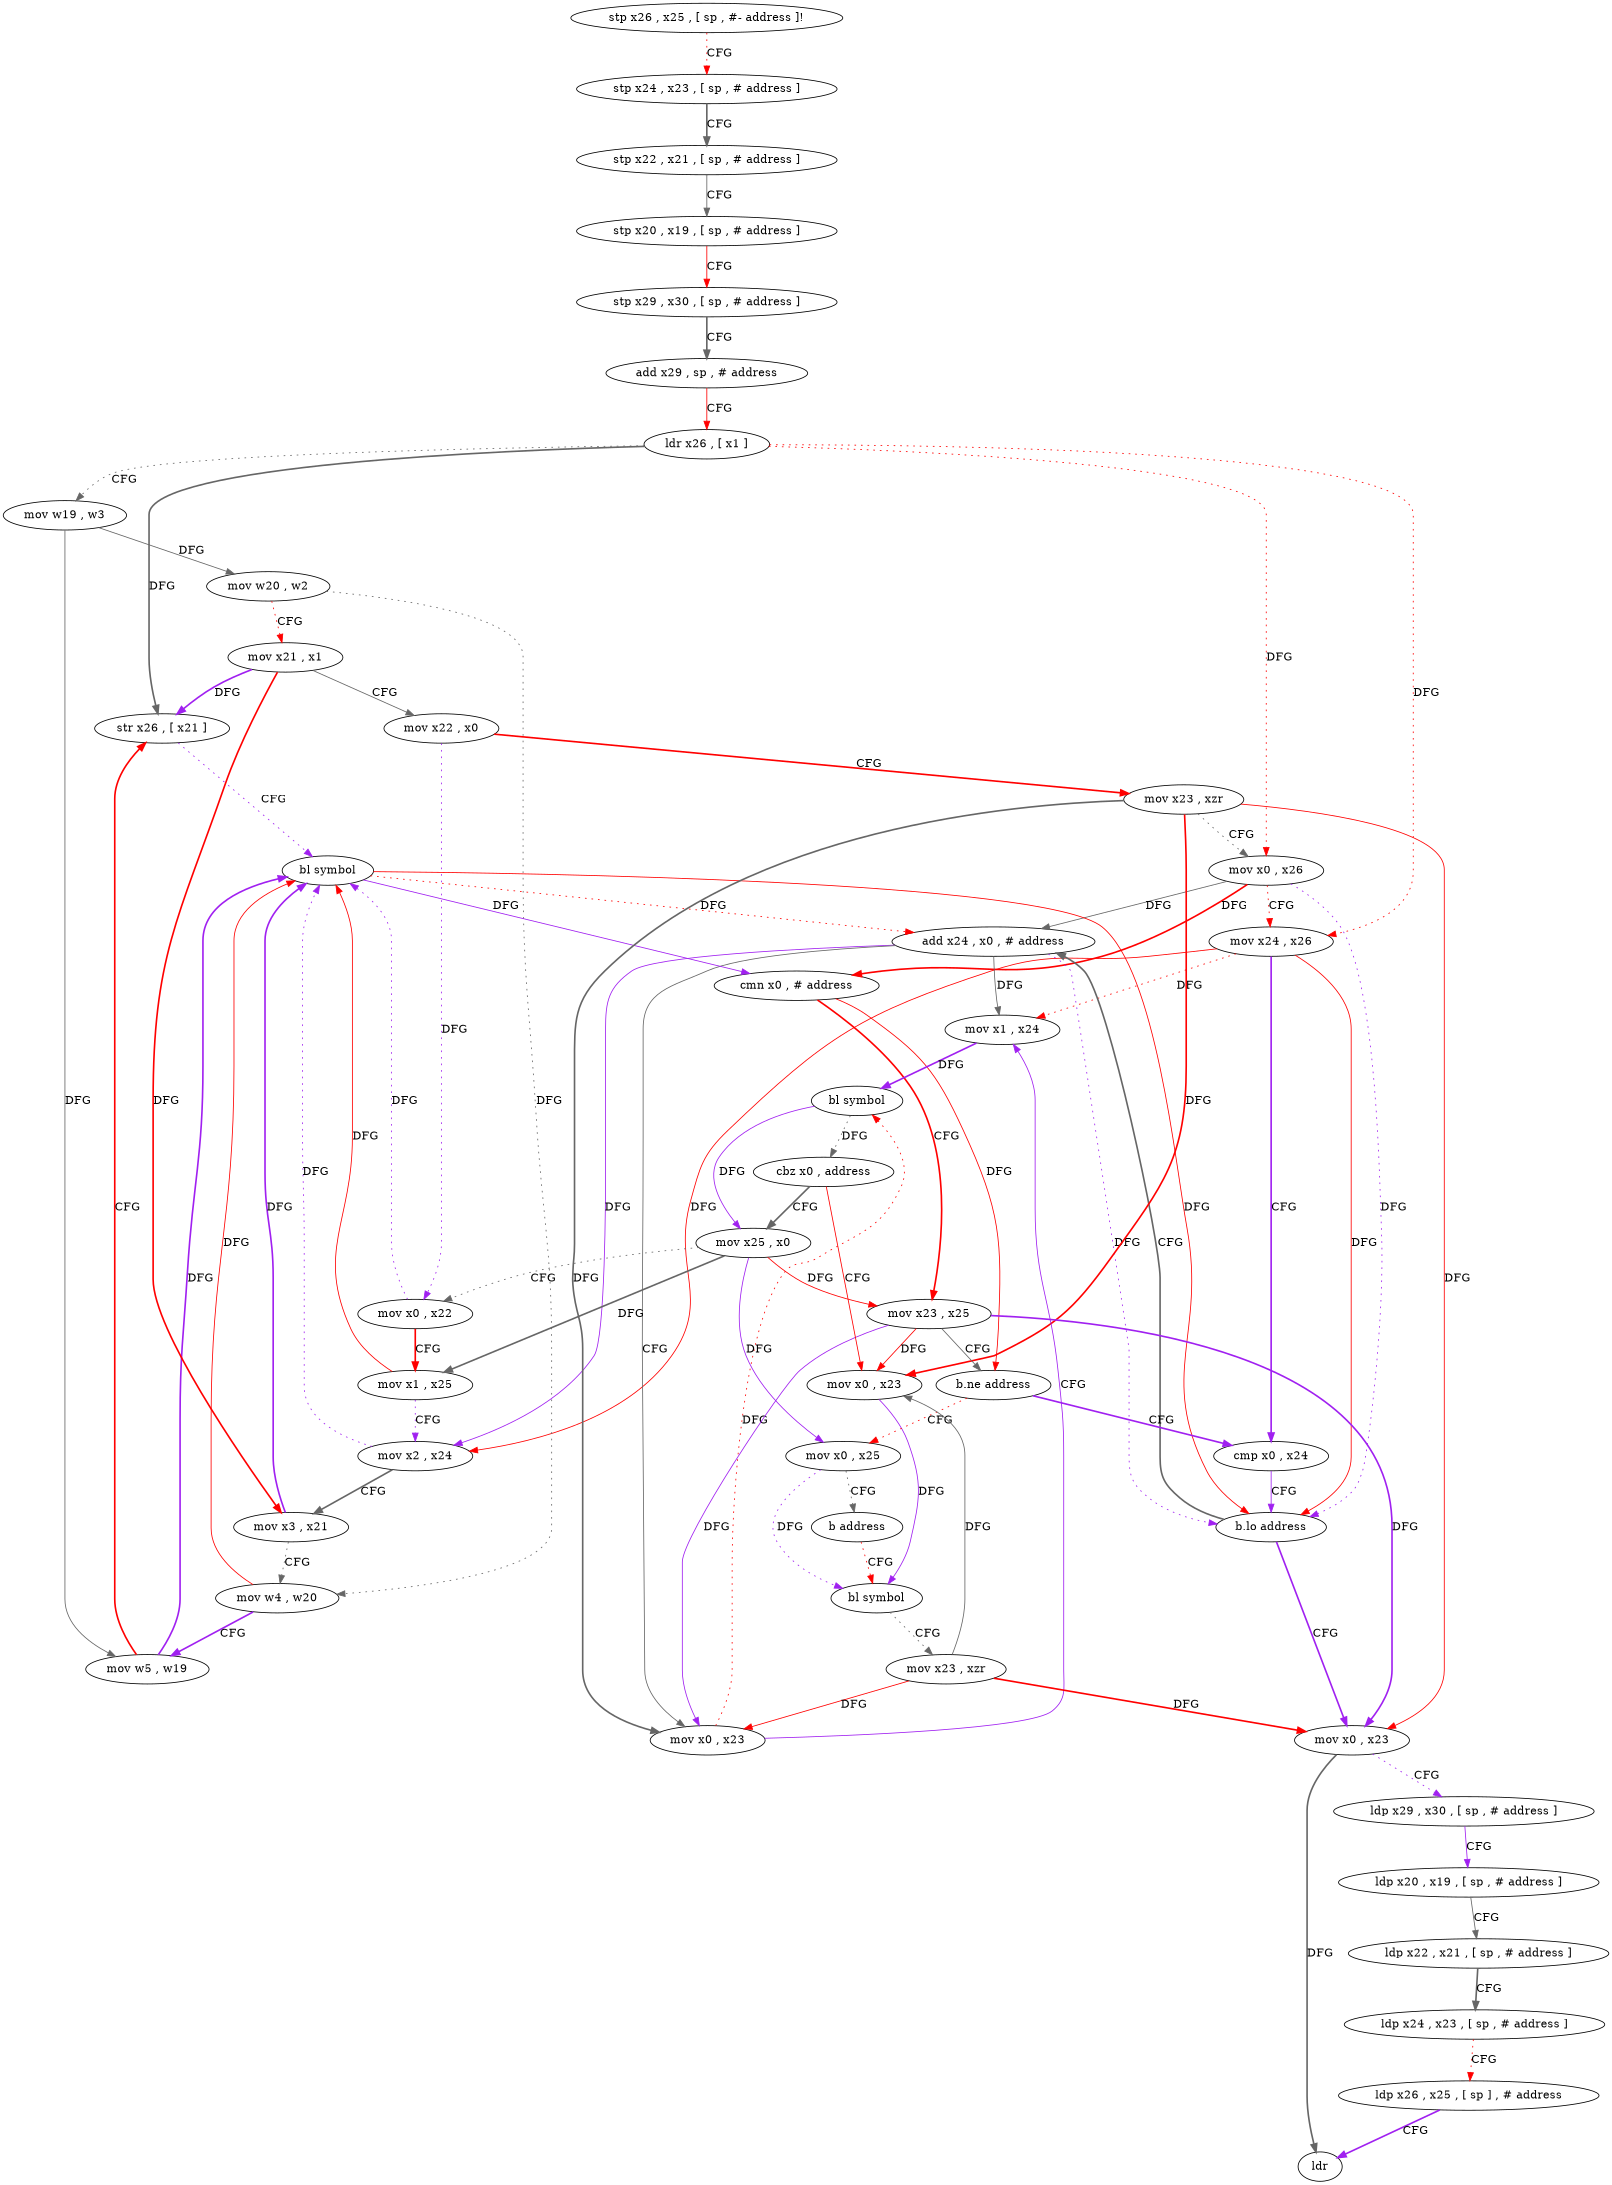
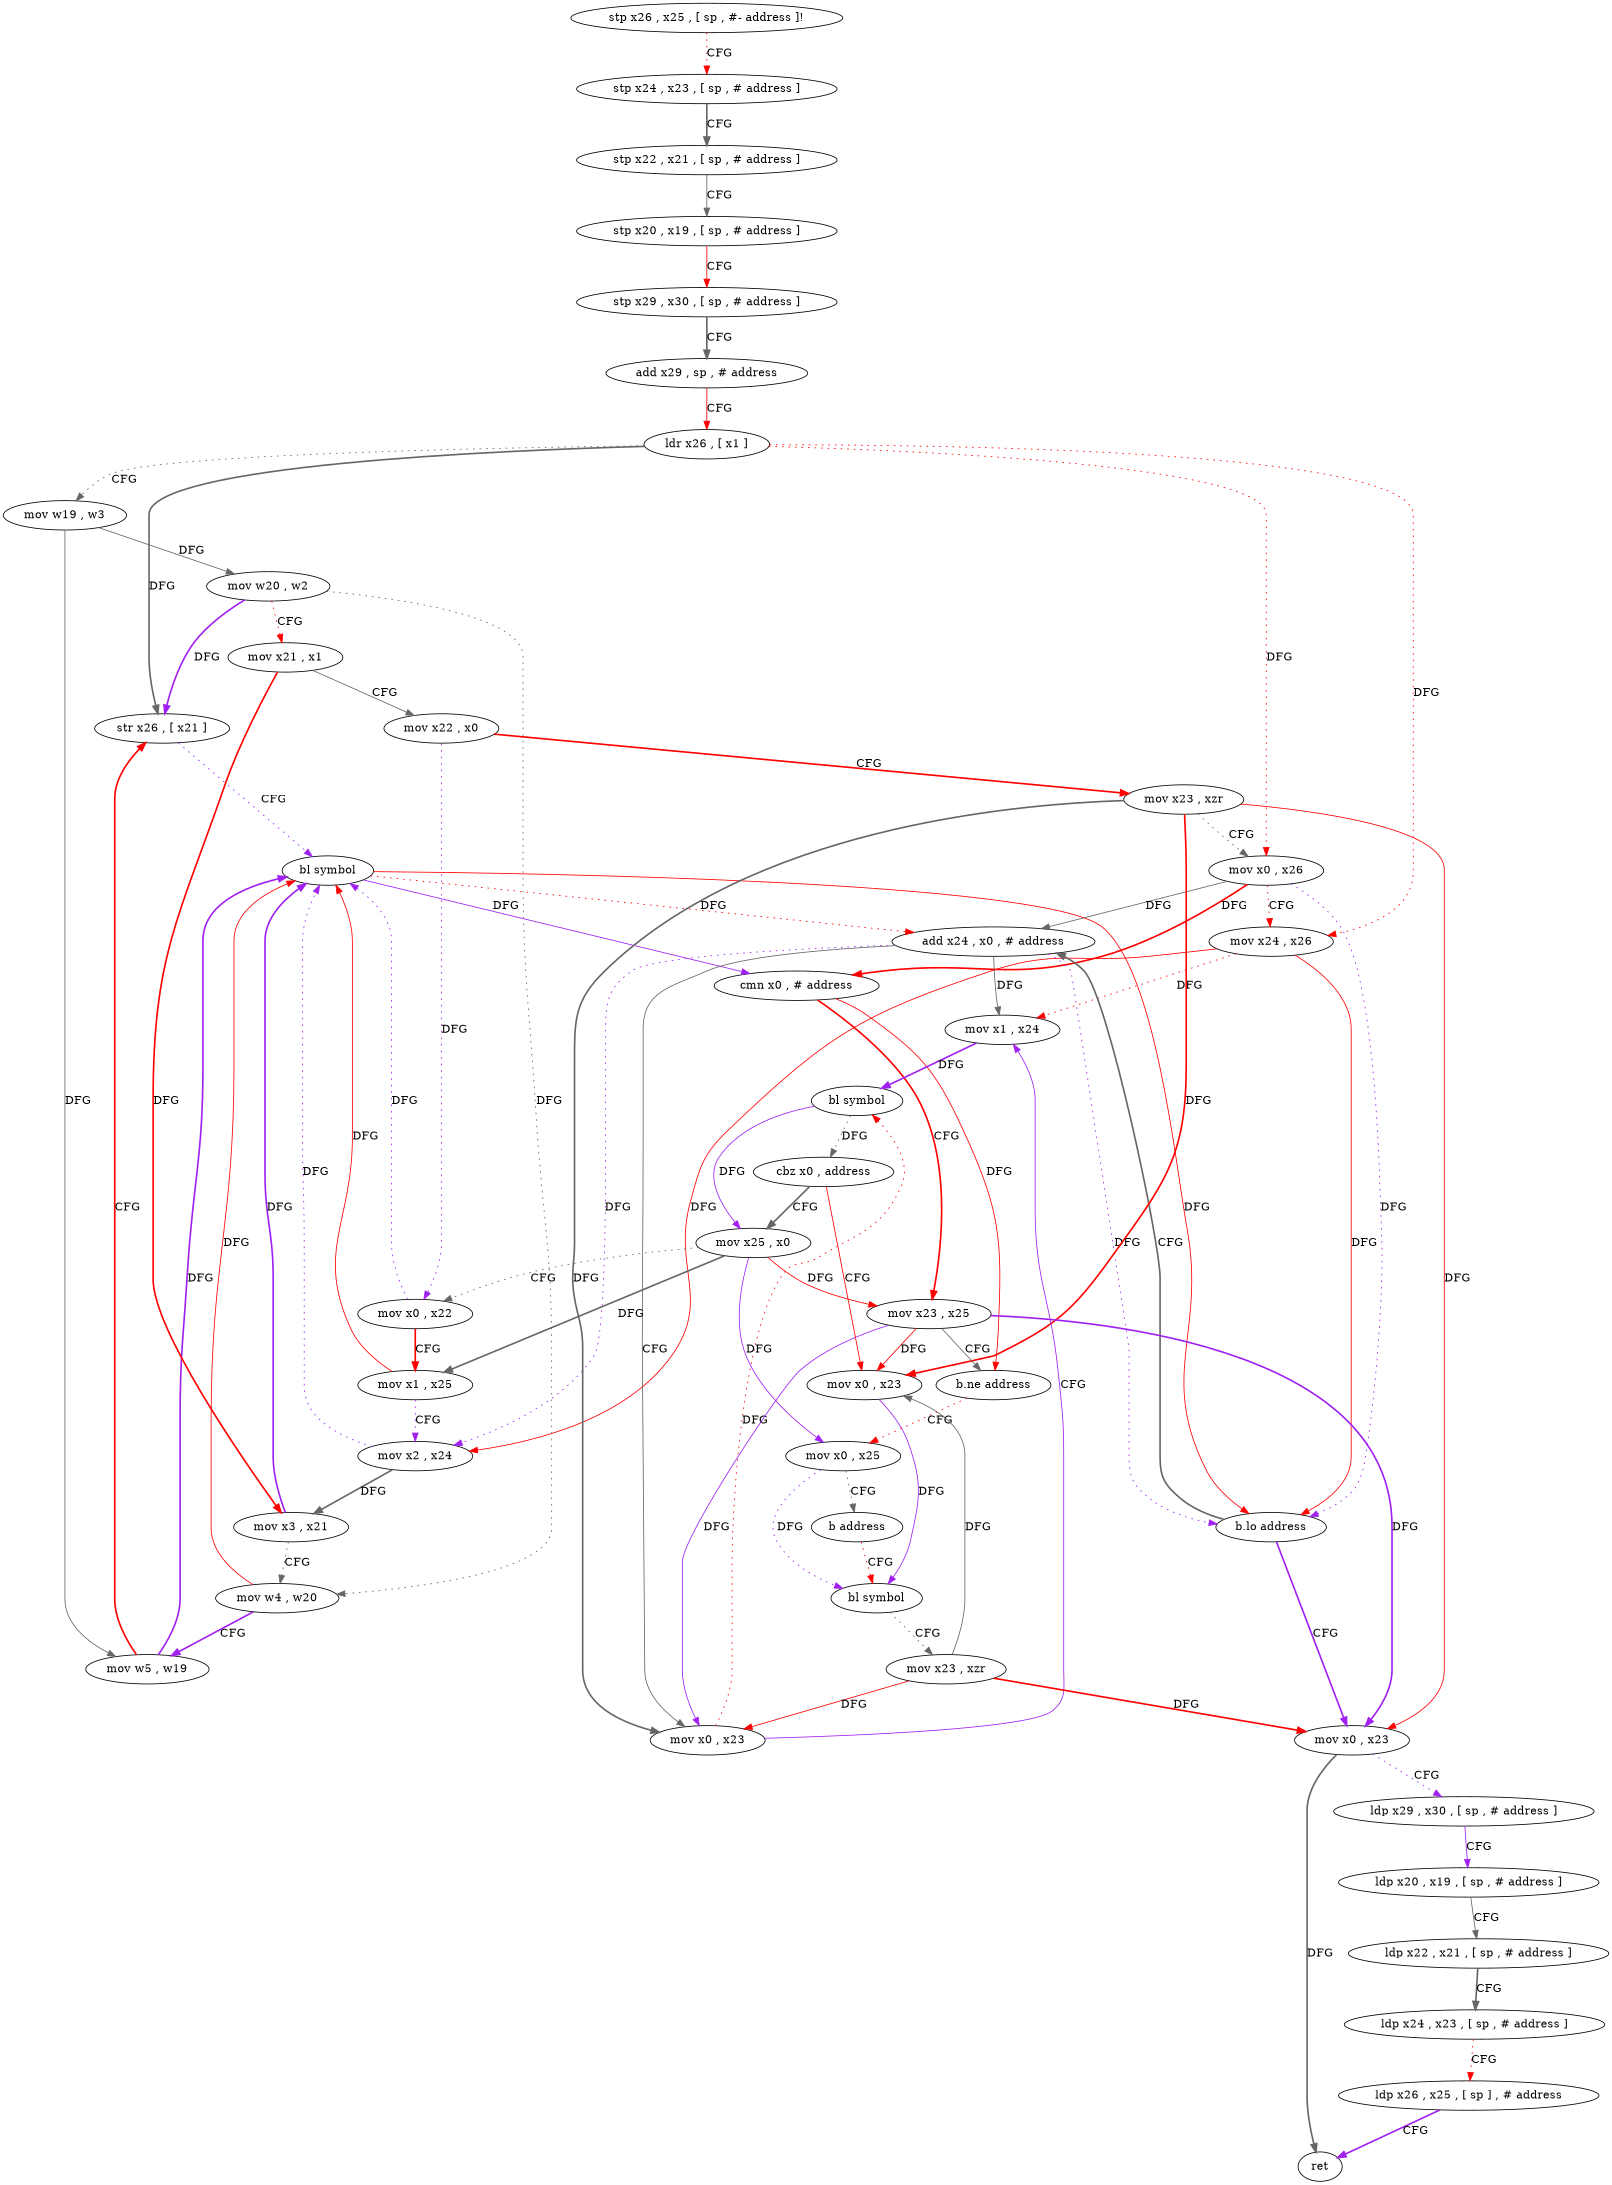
edge "mov x21 , x1" -> "str x26 , [ x21 ]": now "mov w20 , w2" -> "str x26 , [ x21 ]"
edge "add x24 , x0 , # address" -> "mov x2 , x24": style solid -> dotted
node "cmp x0 , x24": removed
edge "mov x2 , x24" -> "mov x3 , x21": label "CFG" -> "DFG"
node "ldr": label "ldr" -> "ret"
